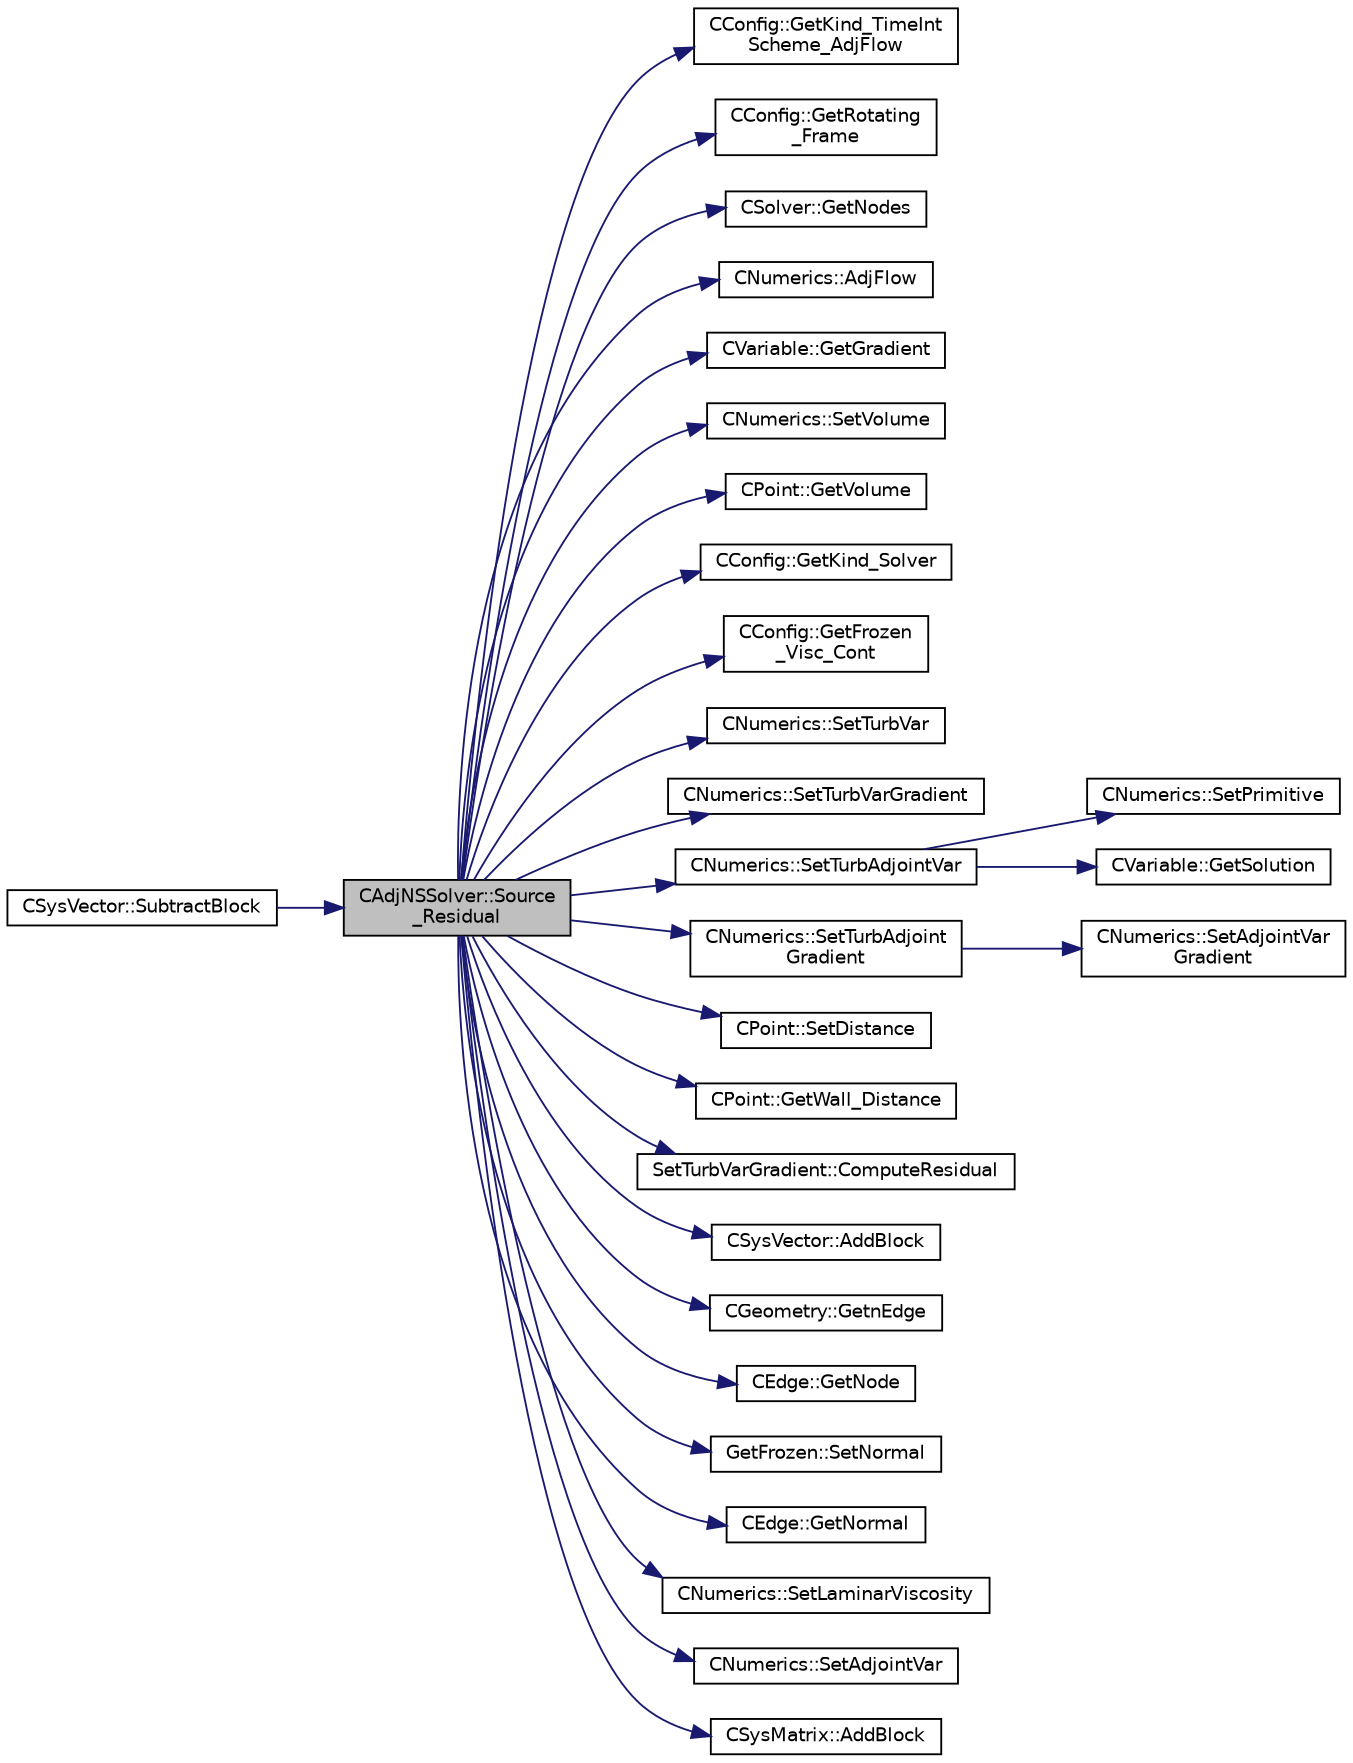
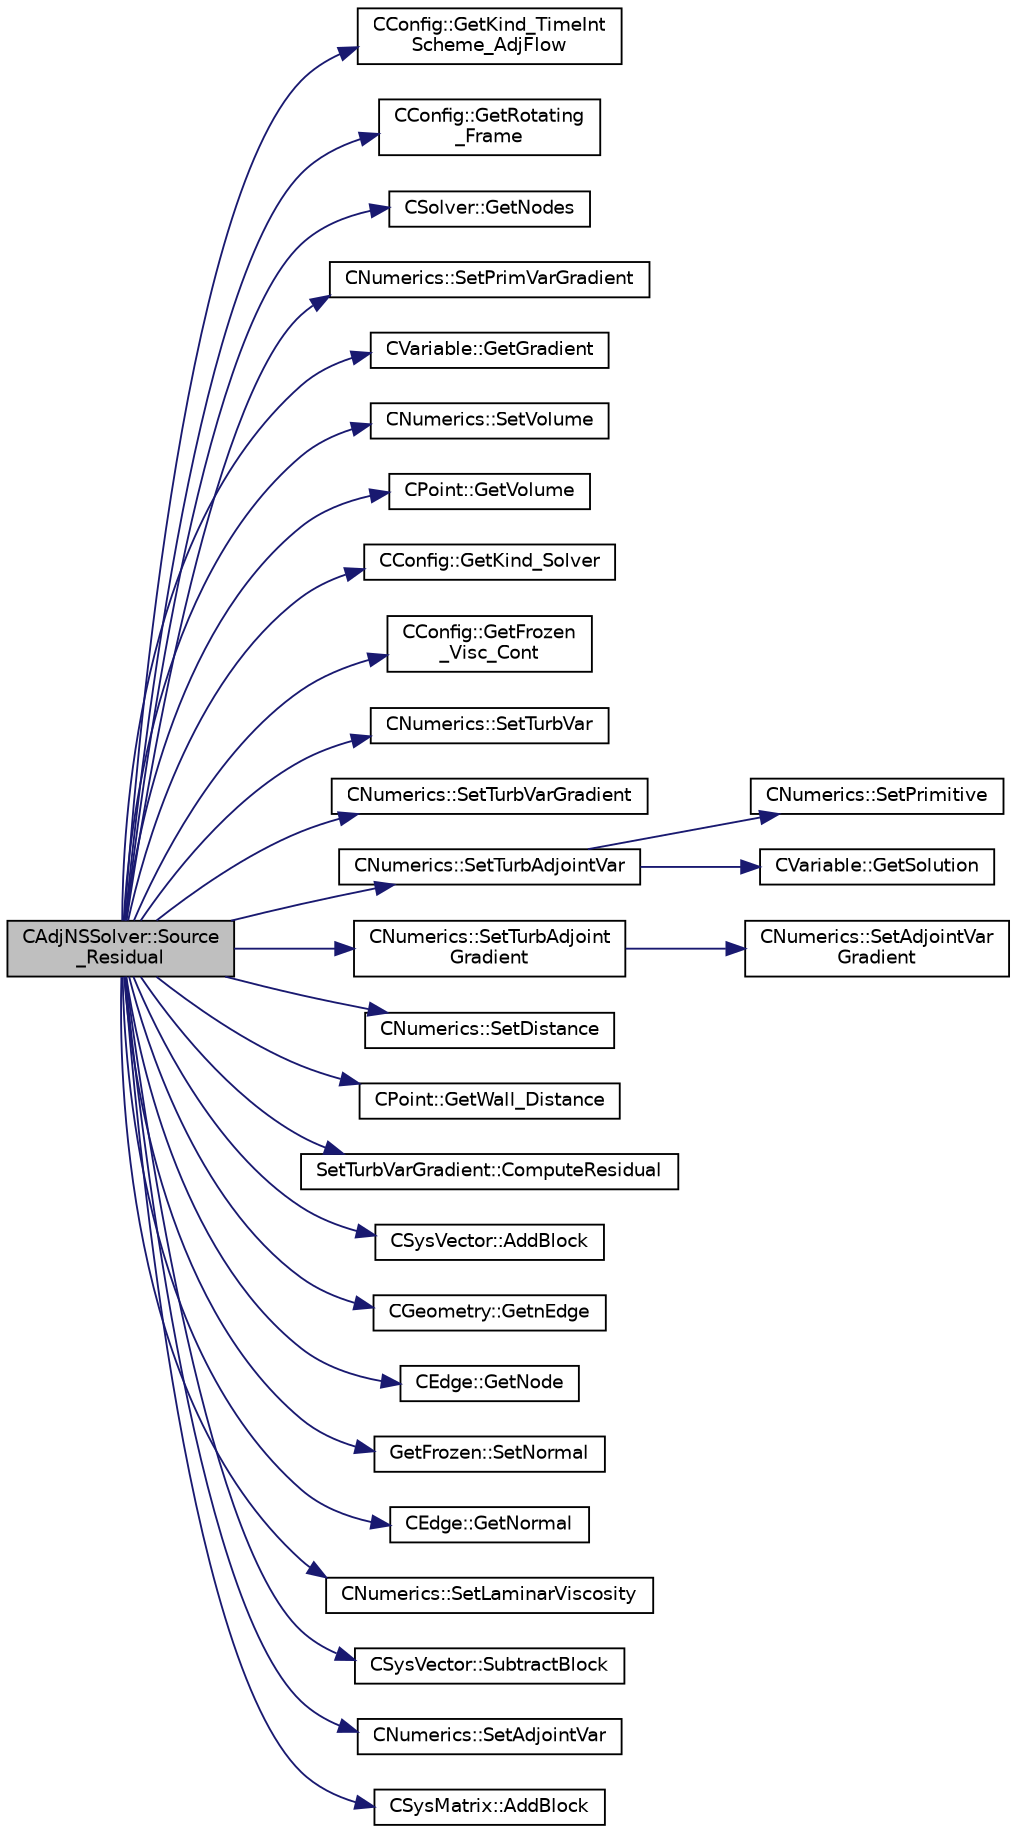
node "CNumerics::AdjFlow": label "CNumerics::AdjFlow" -> "CNumerics::SetPrimVarGradient"
edge "CSysVector::SubtractBlock" -> "CAdjNSSolver::Source _Residual": reversed
node "CPoint::SetDistance": label "CPoint::SetDistance" -> "CNumerics::SetDistance"
